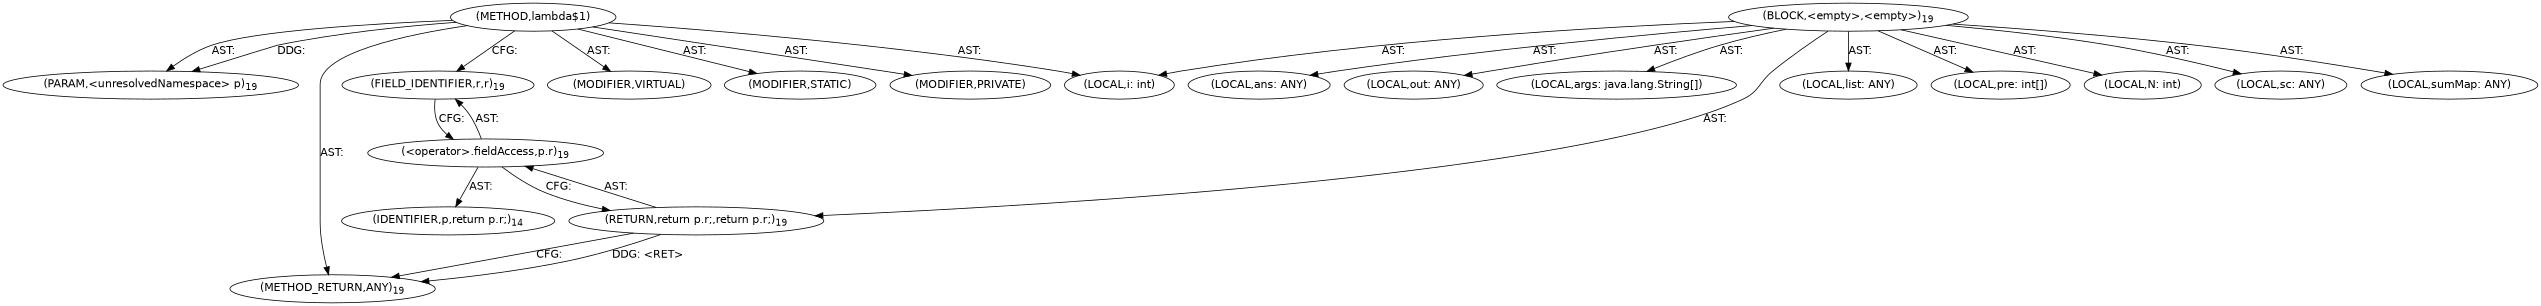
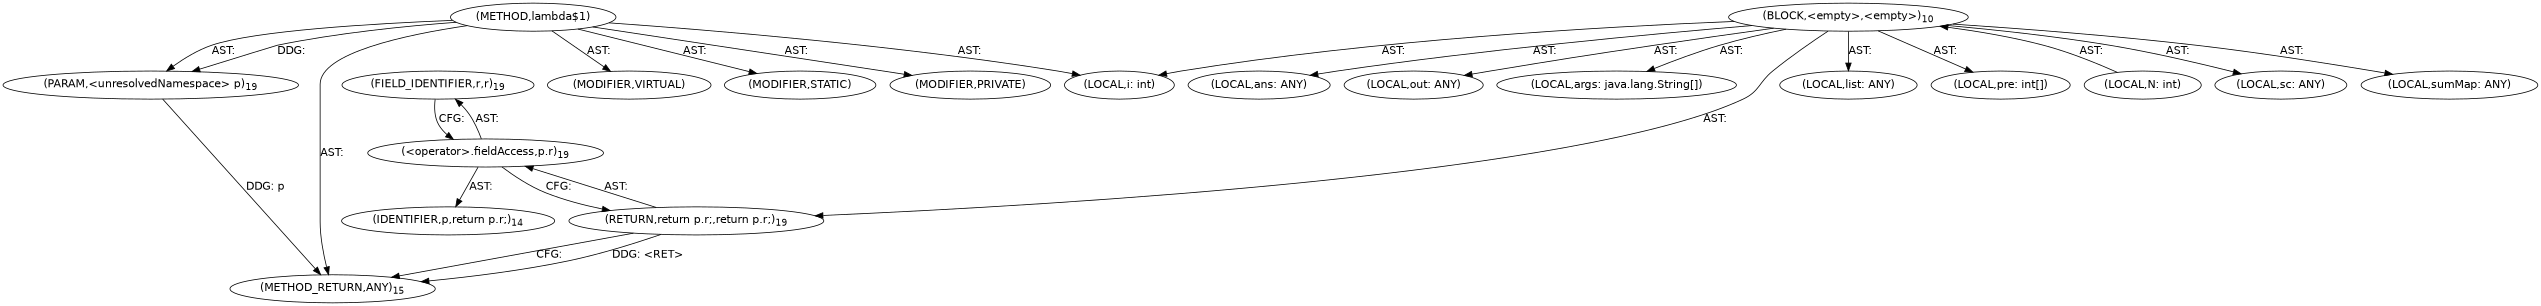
node "(BLOCK,<empty>,<empty>)": text "19" -> "10"
edge "(METHOD,lambda$1)" -> "(FIELD_IDENTIFIER,r,r)": removed, label "CFG:"
edge "(BLOCK,<empty>,<empty>)" -> "(LOCAL,N: int)": reversed
edge "(PARAM,<unresolvedNamespace> p)" -> "(METHOD_RETURN,ANY)": added, label "DDG: p"
node "(METHOD_RETURN,ANY)": text "19" -> "15"
